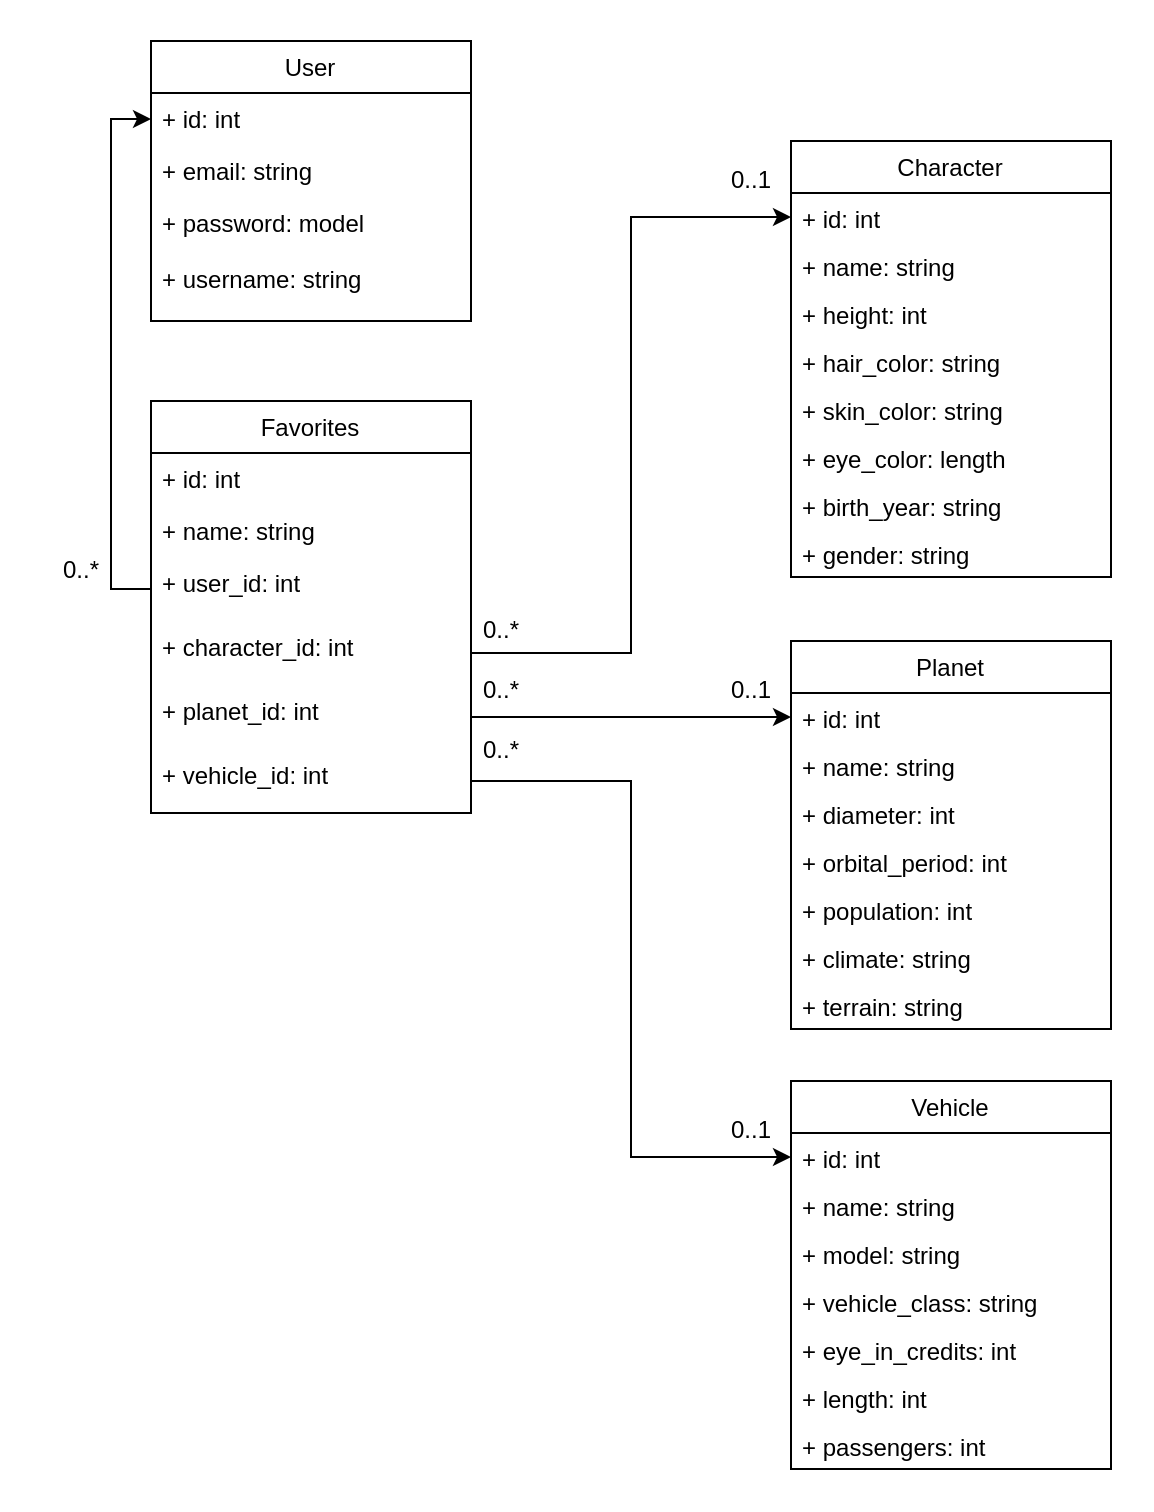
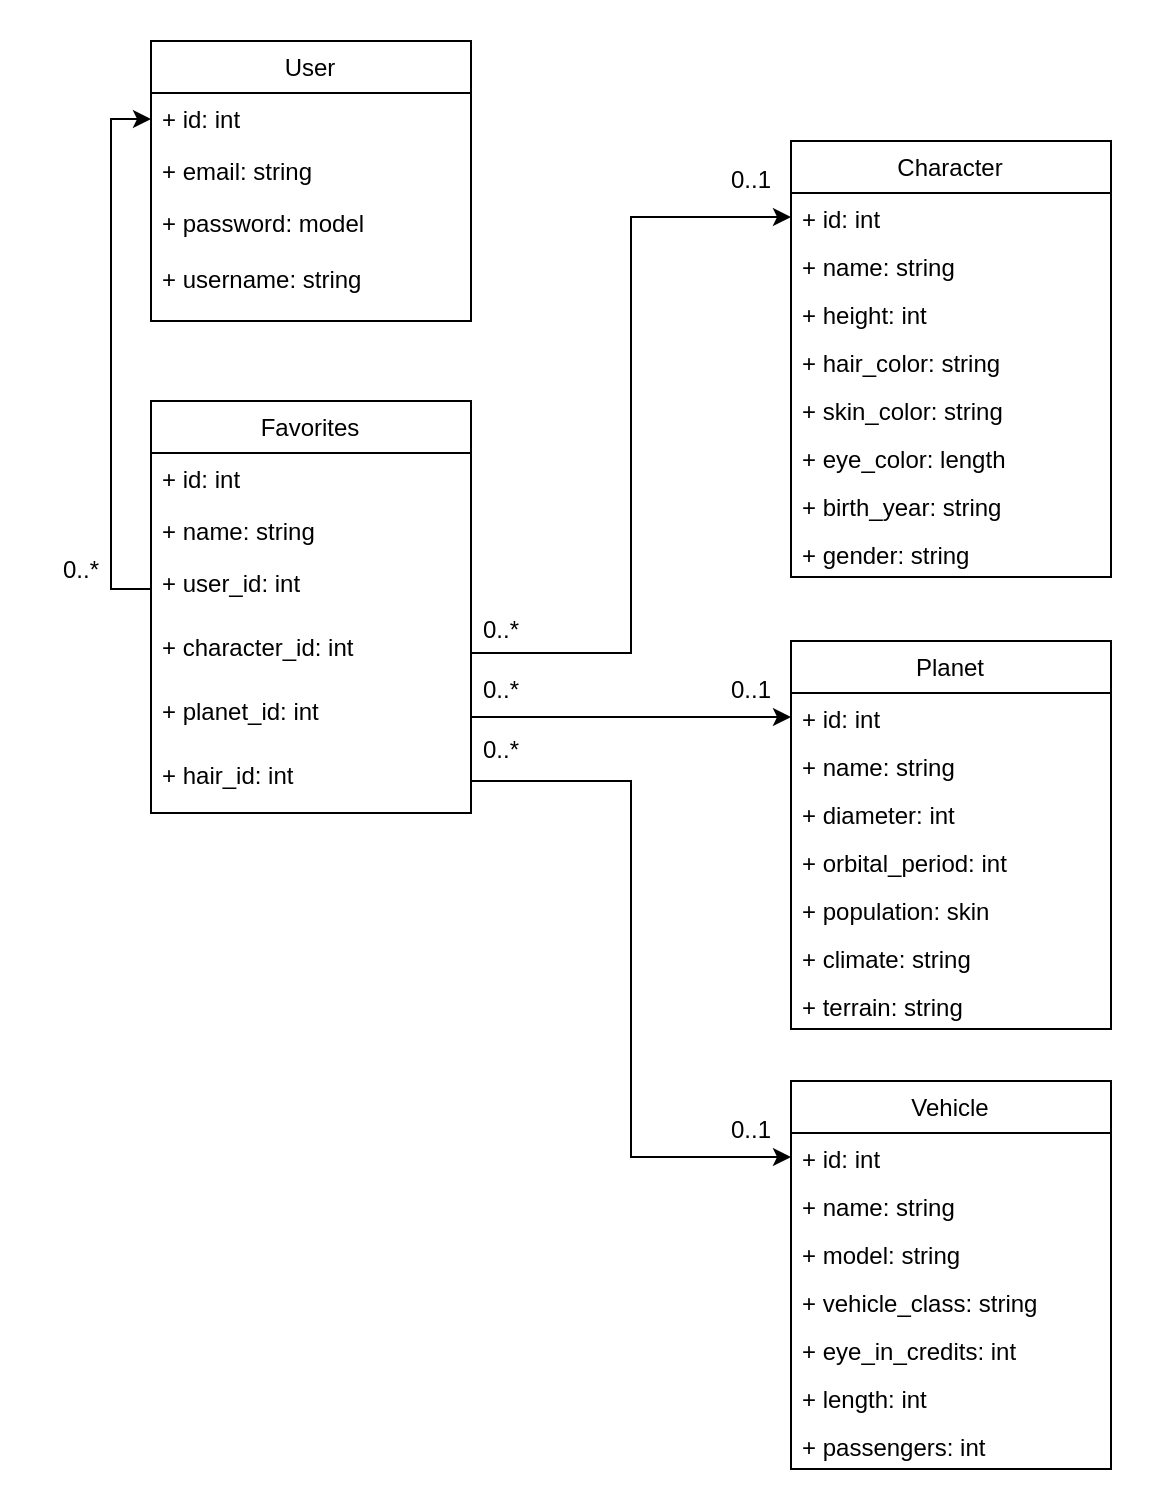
node "+ vehicle_id: int": label "+ vehicle_id: int" -> "+ hair_id: int"
node "+ population: int": label "+ population: int" -> "+ population: skin"
